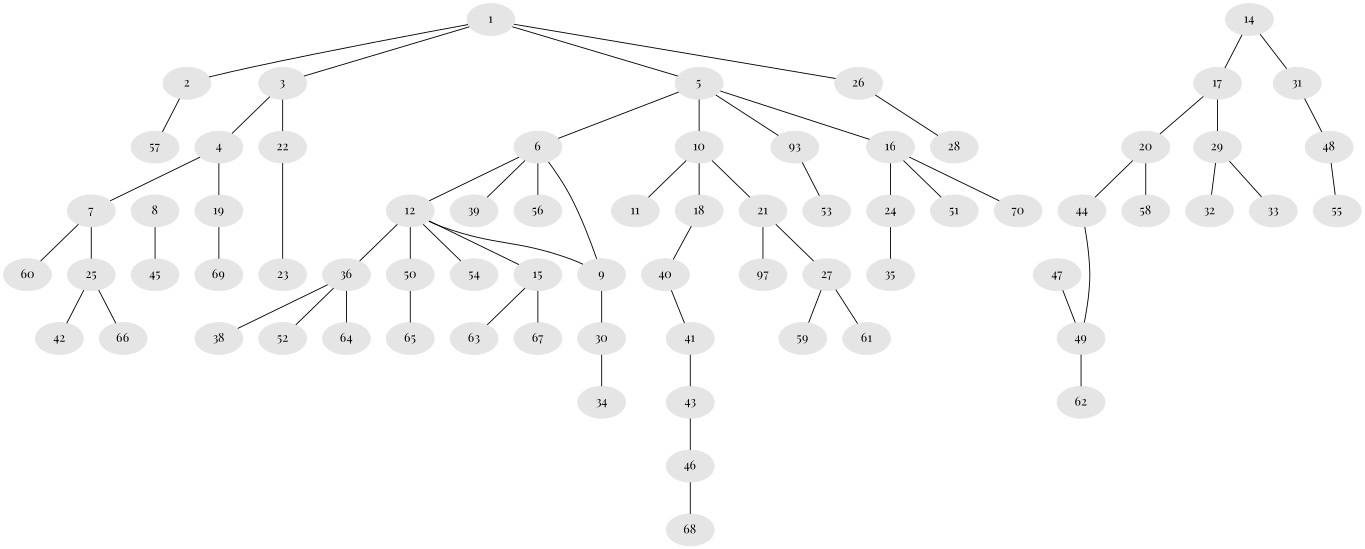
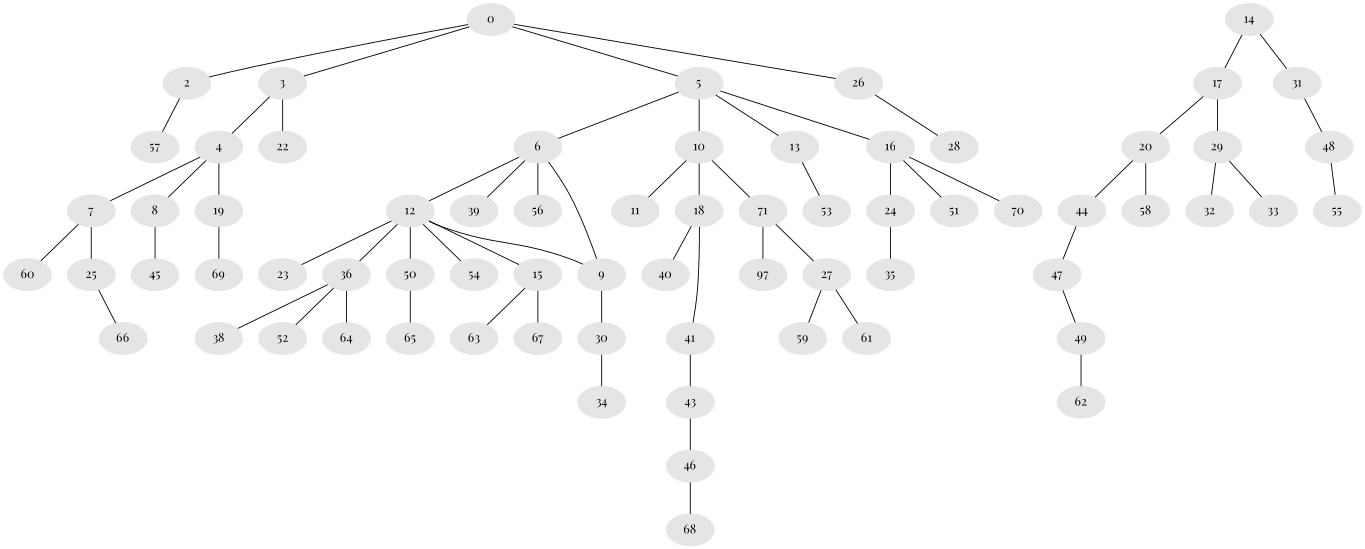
node "1": label "1" -> "0"
node "93": label "93" -> "13"
edge "4" -- "8": added
edge "22" -- "23": now "12" -- "23"
node "21": label "21" -> "71"
edge "44" -- "49": now "44" -- "47"
edge "40" -- "41": now "18" -- "41"
node "42": removed
